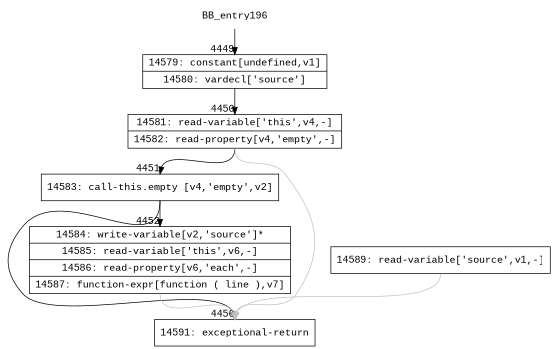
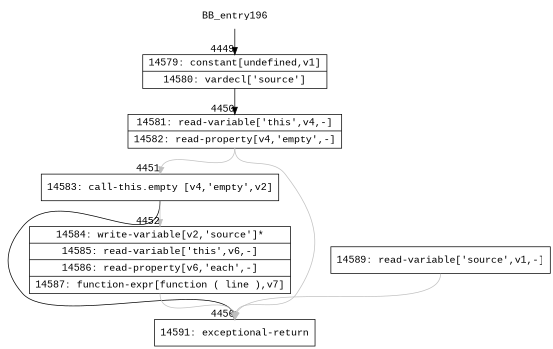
edge "14581: read-variable['this',v4,-]" -> "14583: call-this.empty [v4,'empty',v2]": color black -> gray
edge "14583: call-this.empty [v4,'empty',v2]" -> "14584: write-variable[v2,'source']*": color black -> gray
